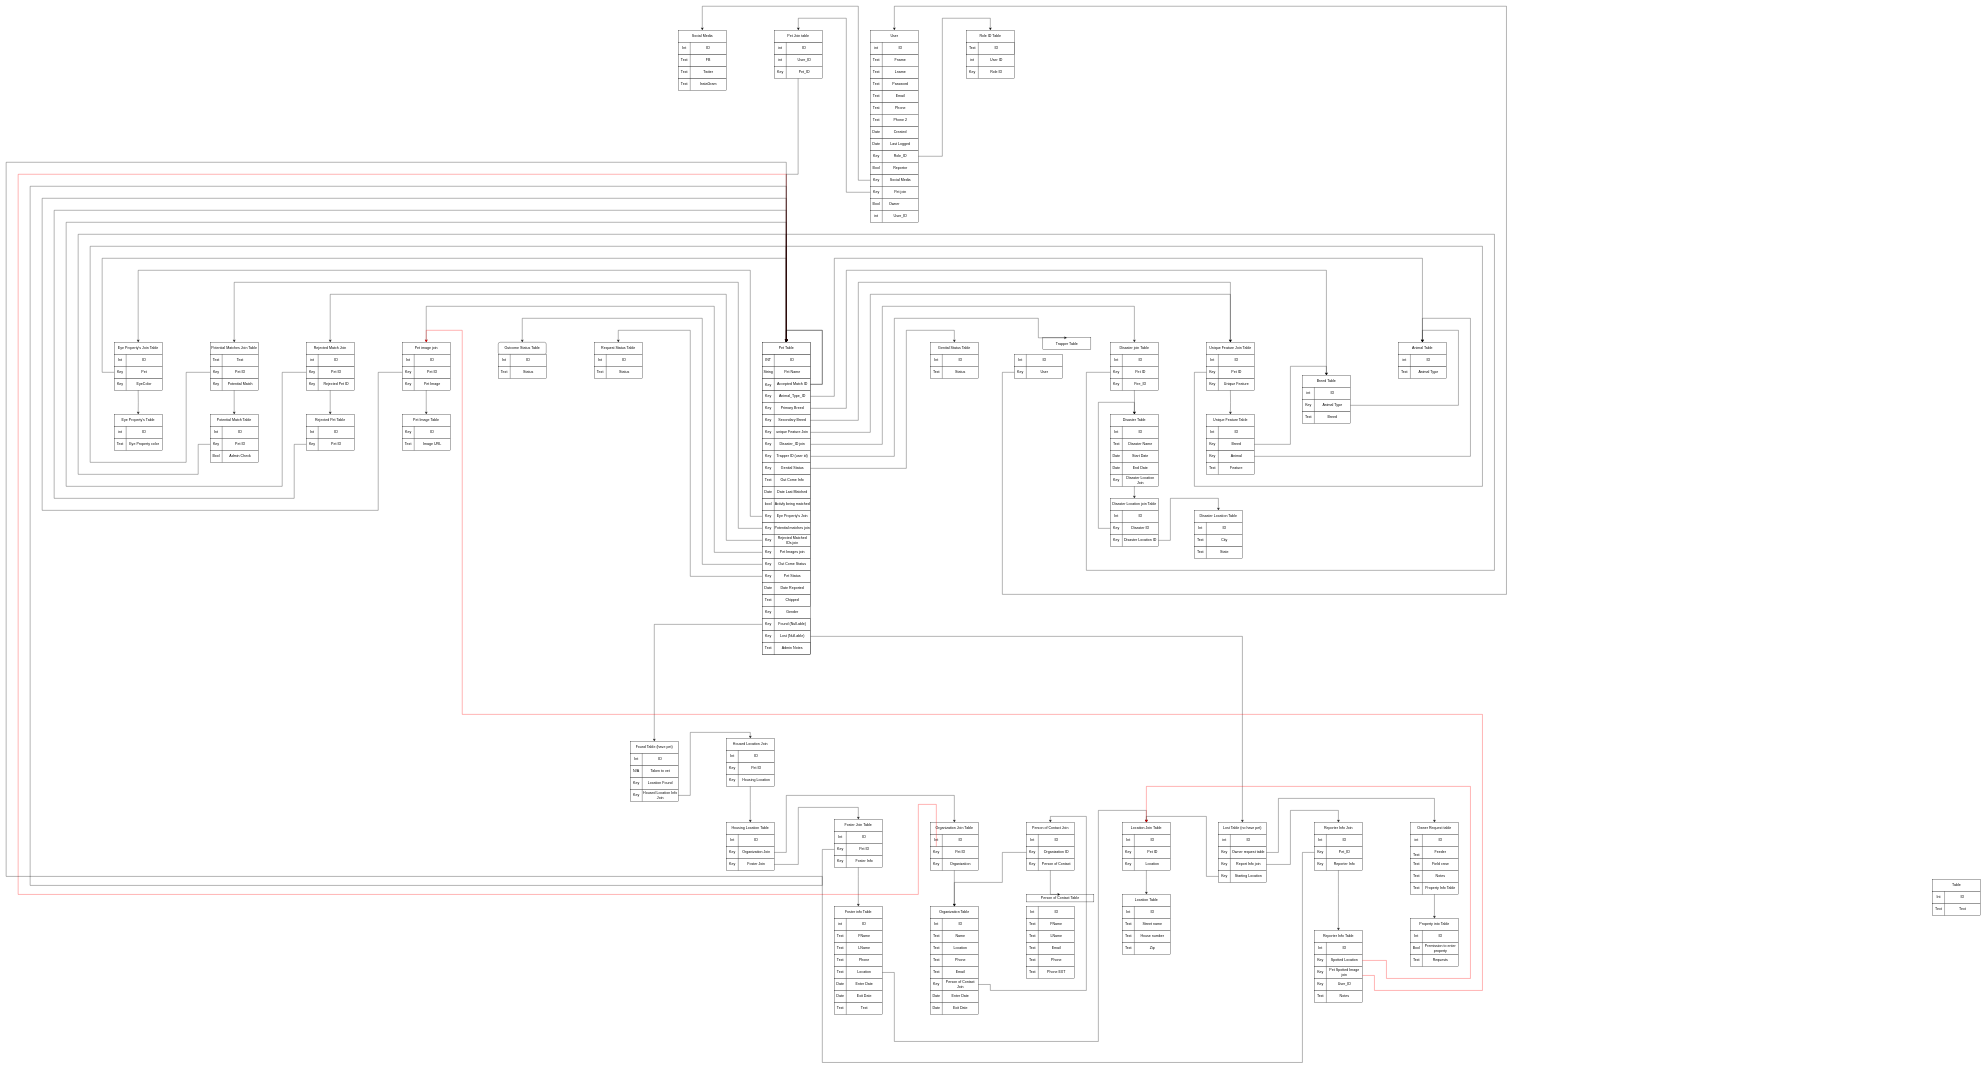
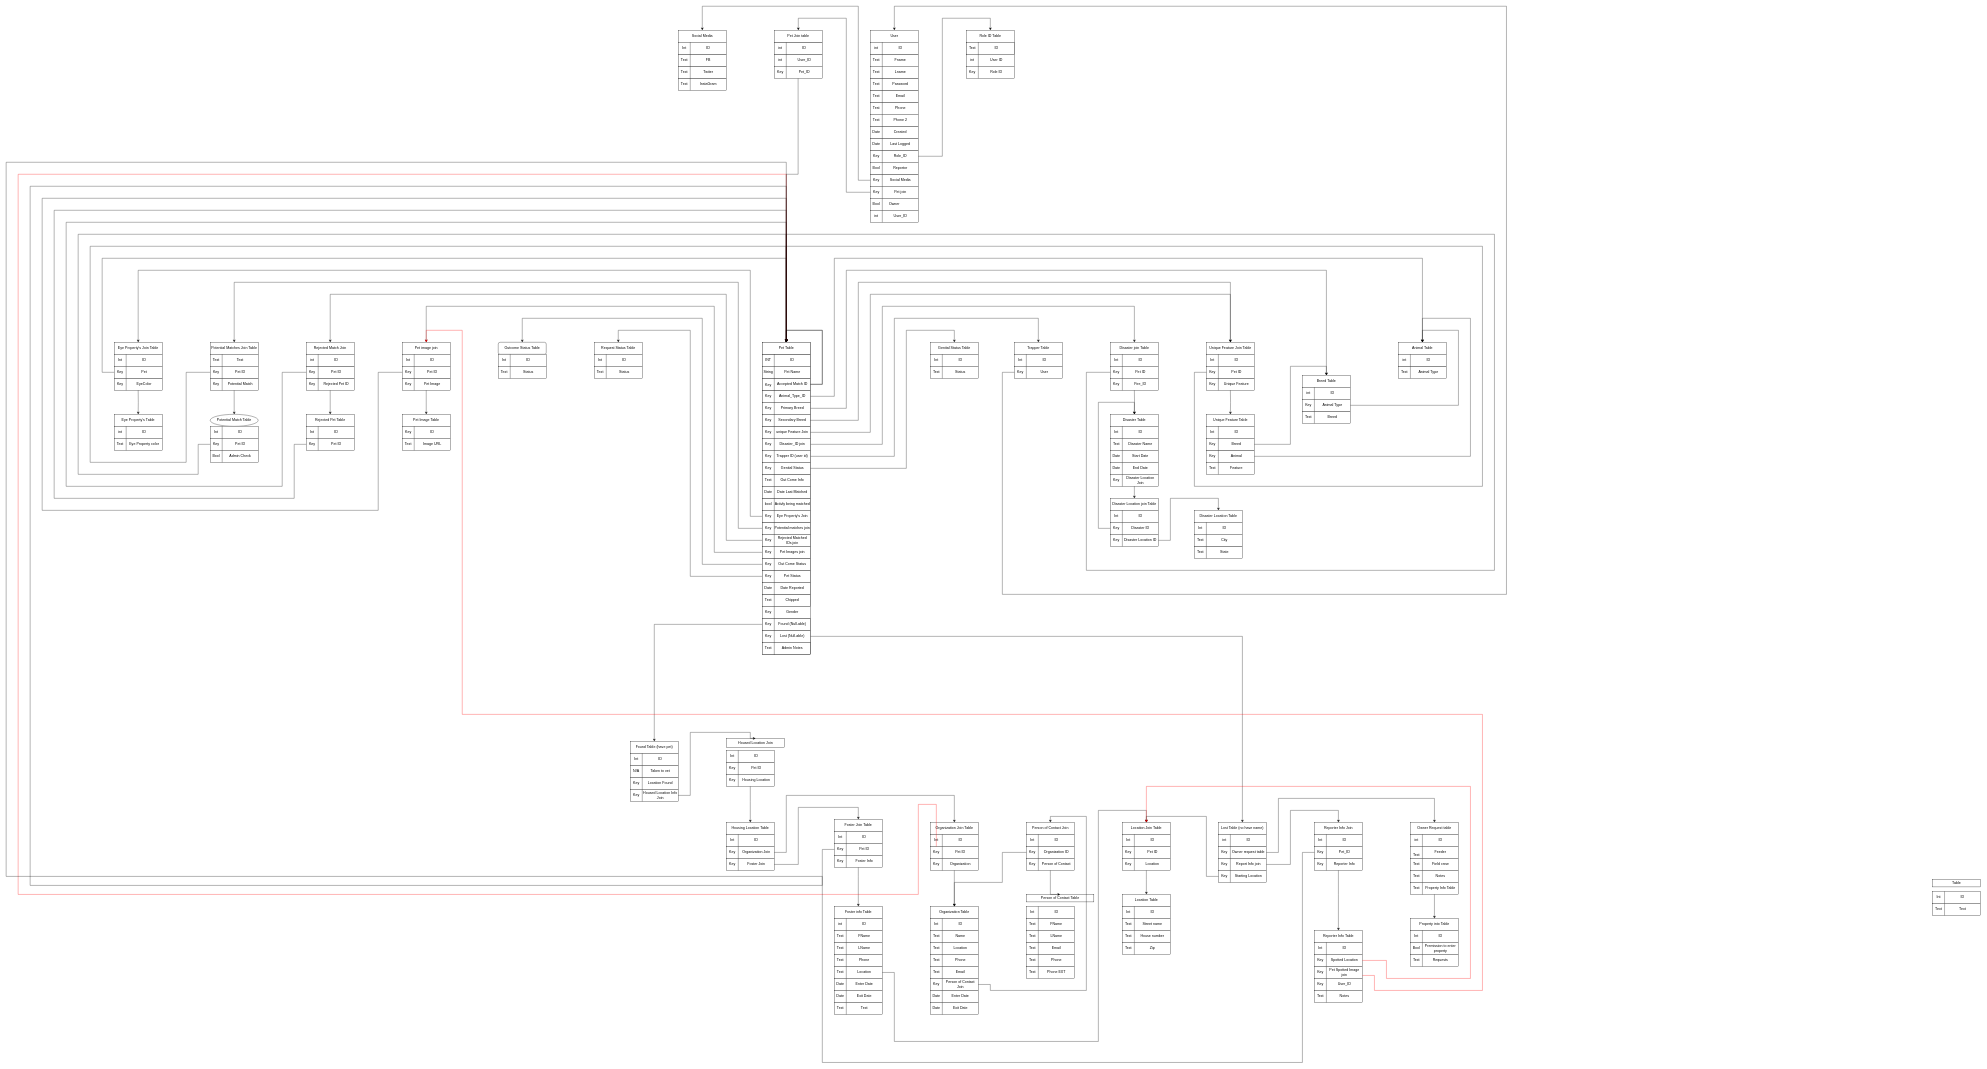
node "Trapper Table": moved (1067, 344) -> (1038, 348)
node "Potential Match Table": shape rectangle -> ellipse
node "Housed Location Join": size 48x12 -> 59x9
node "Lost Table (no have pet)": label "Lost Table (no have pet)" -> "Lost Table (no have name)"
node "Table": size 48x12 -> 48x8
